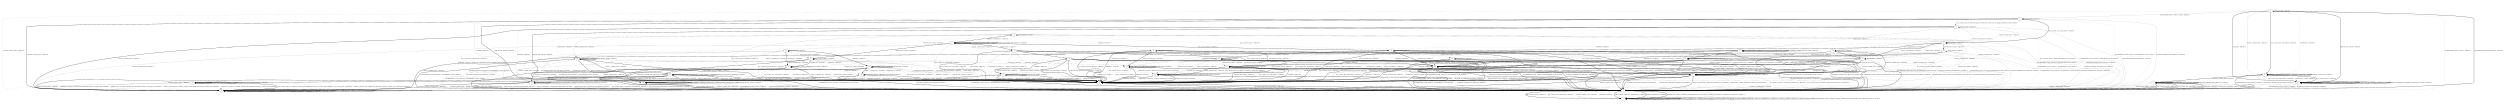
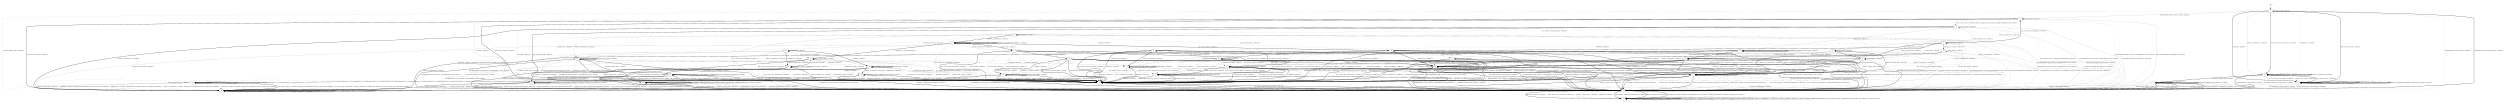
node "__start0": added
edge "s23" -> "s15": now "s3" -> "s15"
edge "s1" -> "s4": reversed
edge "s12" -> "s30": removed, label "FINISHED / TIMEOUT"
edge "s14" -> "s28": now "s38" -> "s28"
edge "s27" -> "s30": style bold -> dotted
edge "s31" -> "s5": style bold -> dotted
edge "s22" -> "s10": style bold -> dotted
